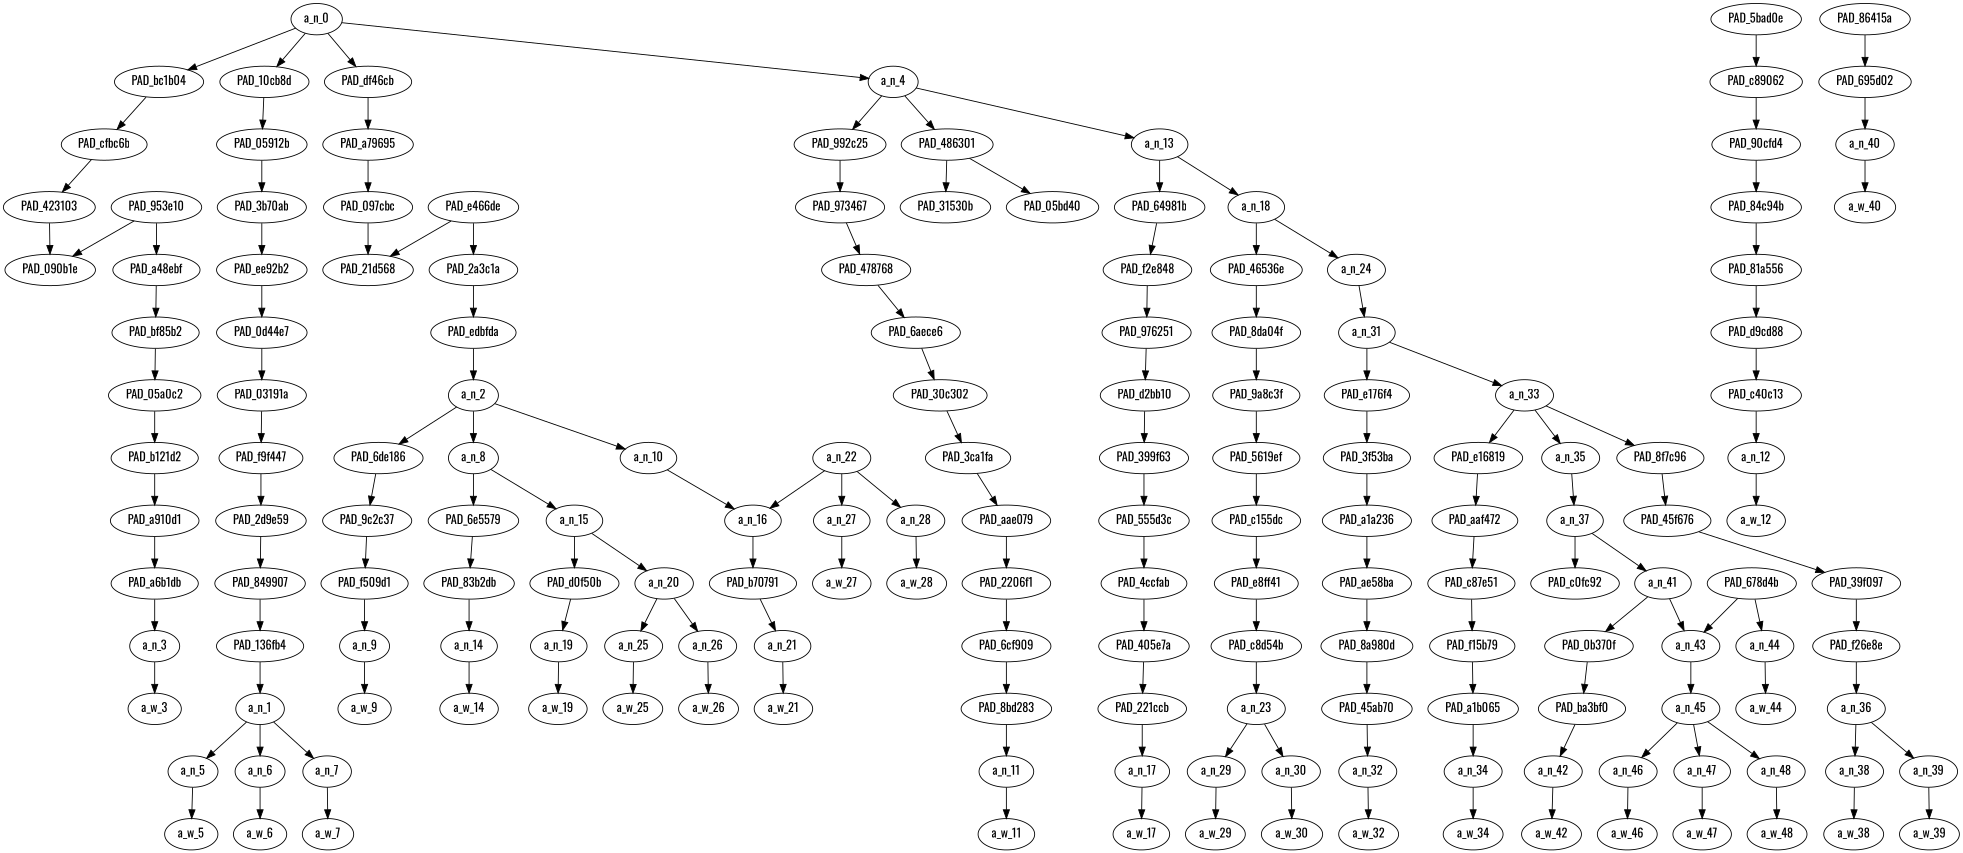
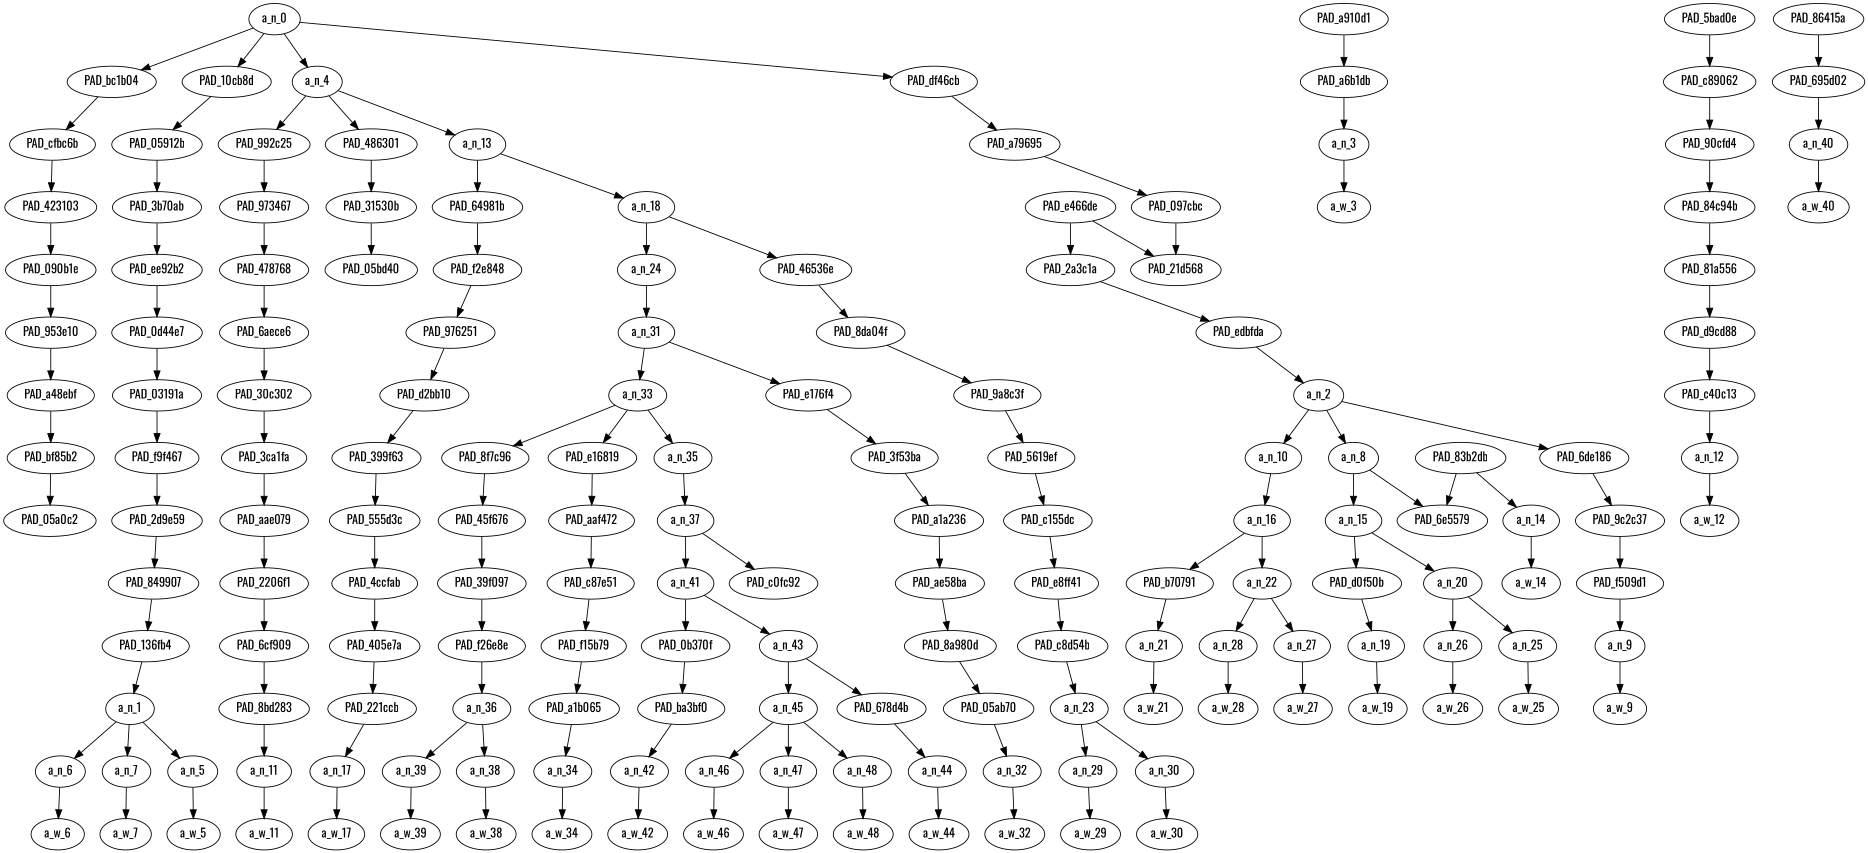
edge "PAD_486301" -> "PAD_05bd40": now "PAD_31530b" -> "PAD_05bd40"
edge "PAD_953e10" -> "PAD_090b1e": reversed
node "PAD_b121d2": removed
node "PAD_f9f447": label "PAD_f9f447" -> "PAD_f9f467"
edge "a_n_22" -> "a_n_16": reversed
edge "PAD_6e5579" -> "PAD_83b2db": reversed
edge "PAD_678d4b" -> "a_n_43": reversed
node "PAD_45ab70": label "PAD_45ab70" -> "PAD_05ab70"
